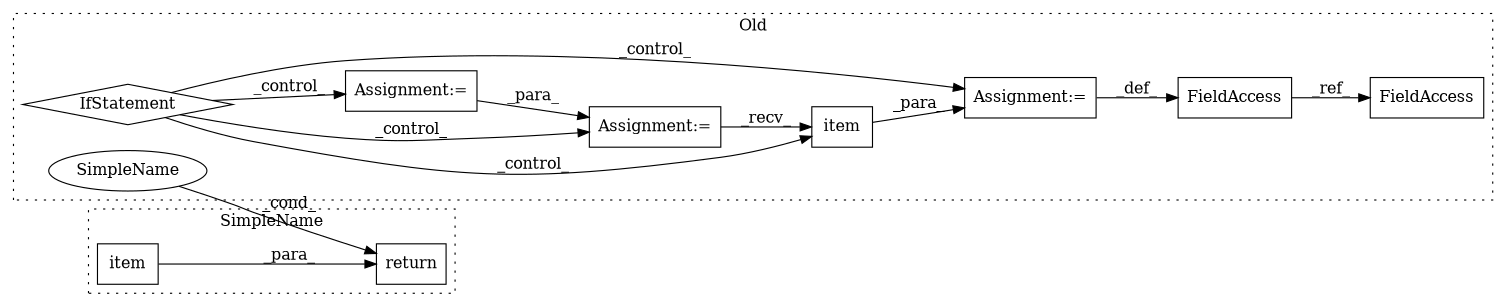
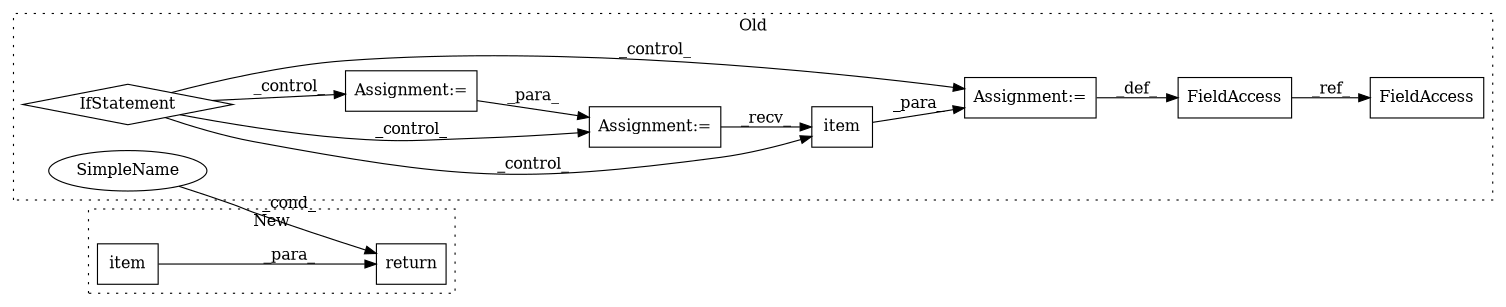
cluster "SimpleName": label "SimpleName" -> "New"
